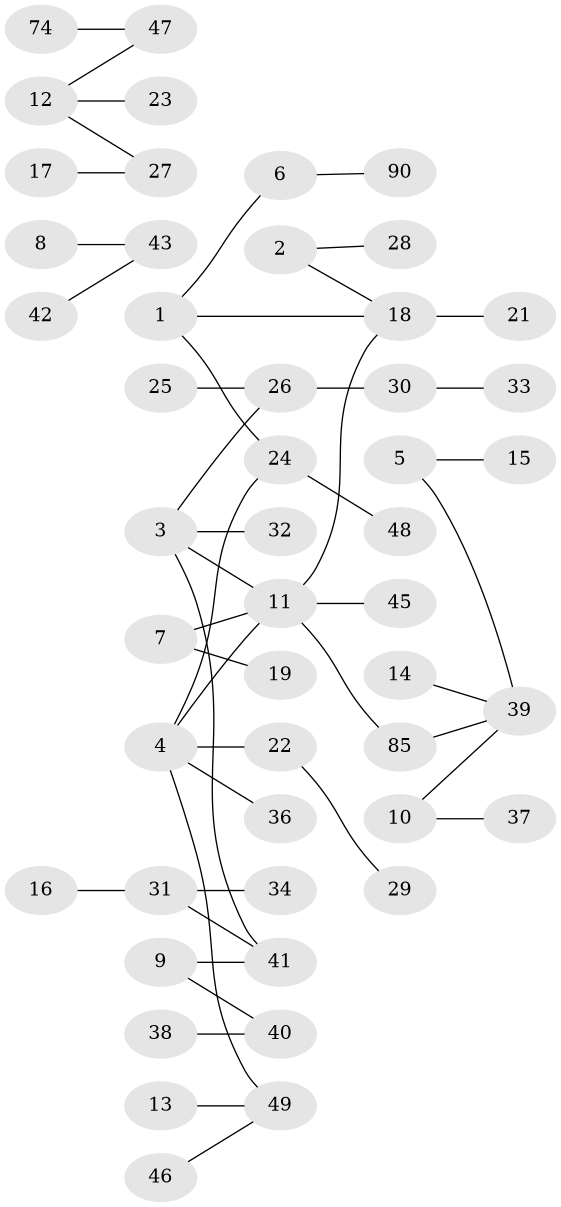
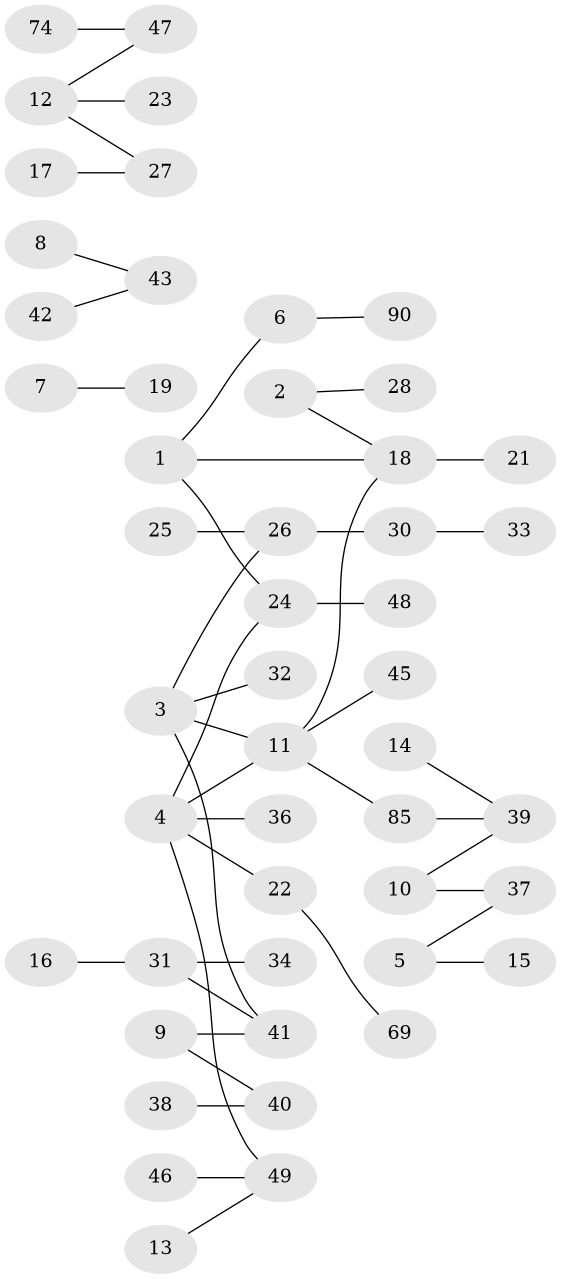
edge "5" -- "39": now "5" -- "37"
edge "11" -- "7": removed
node "29": label "29" -> "69"
